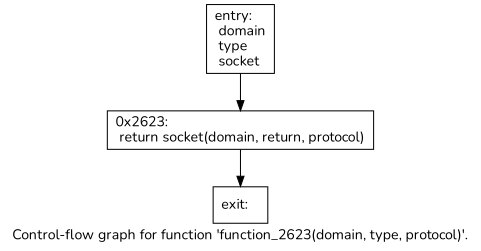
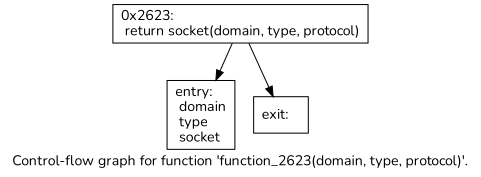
edge "entry:" -> "0x2623:": reversed
node "0x2623:": text "return socket(domain, return, protocol)" -> "return socket(domain, type, protocol)"
